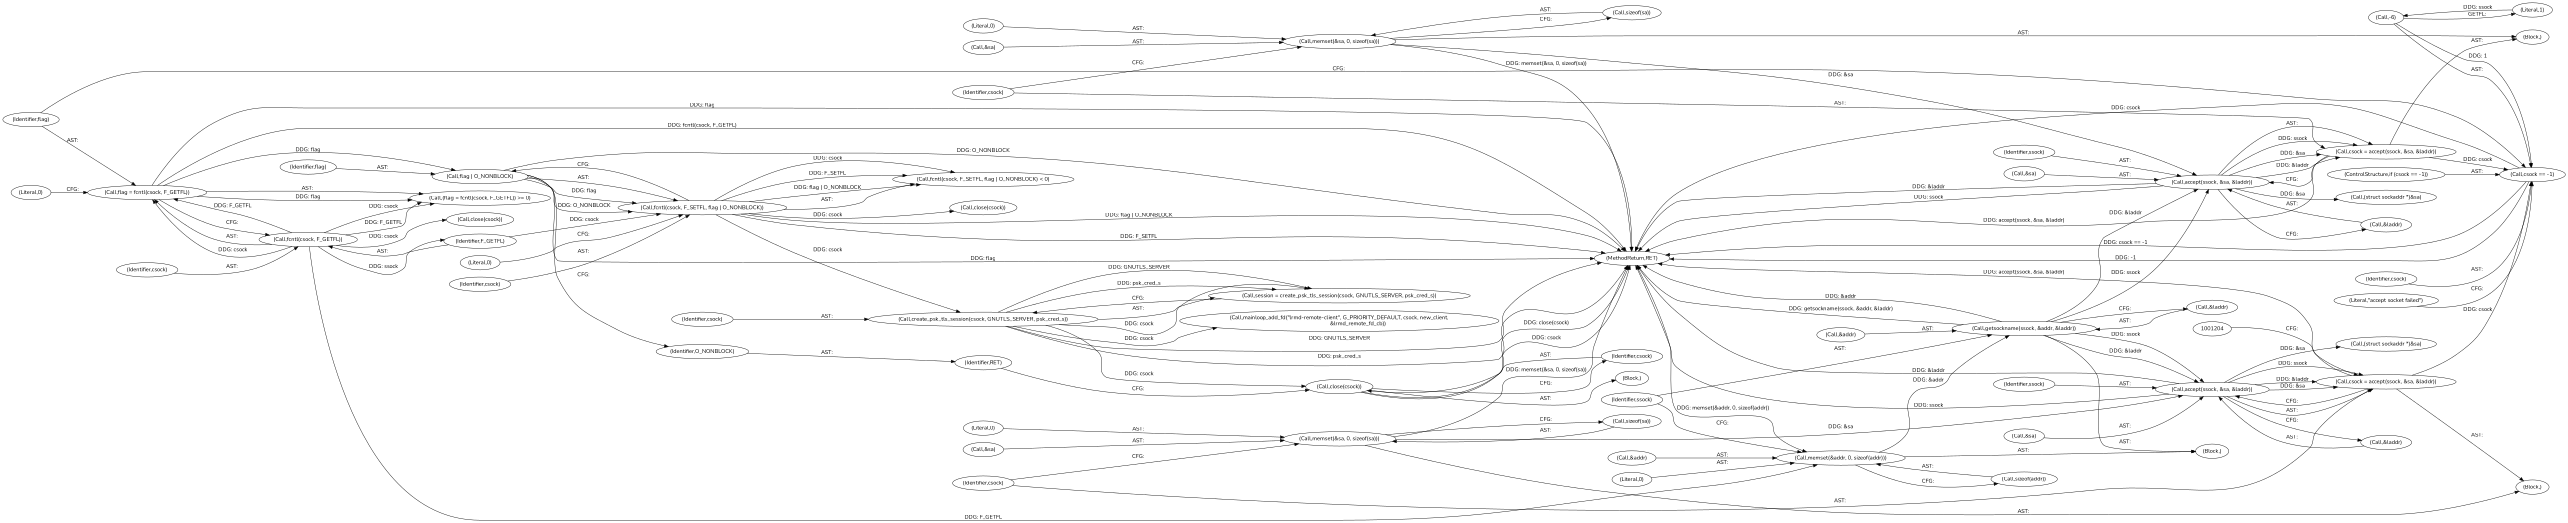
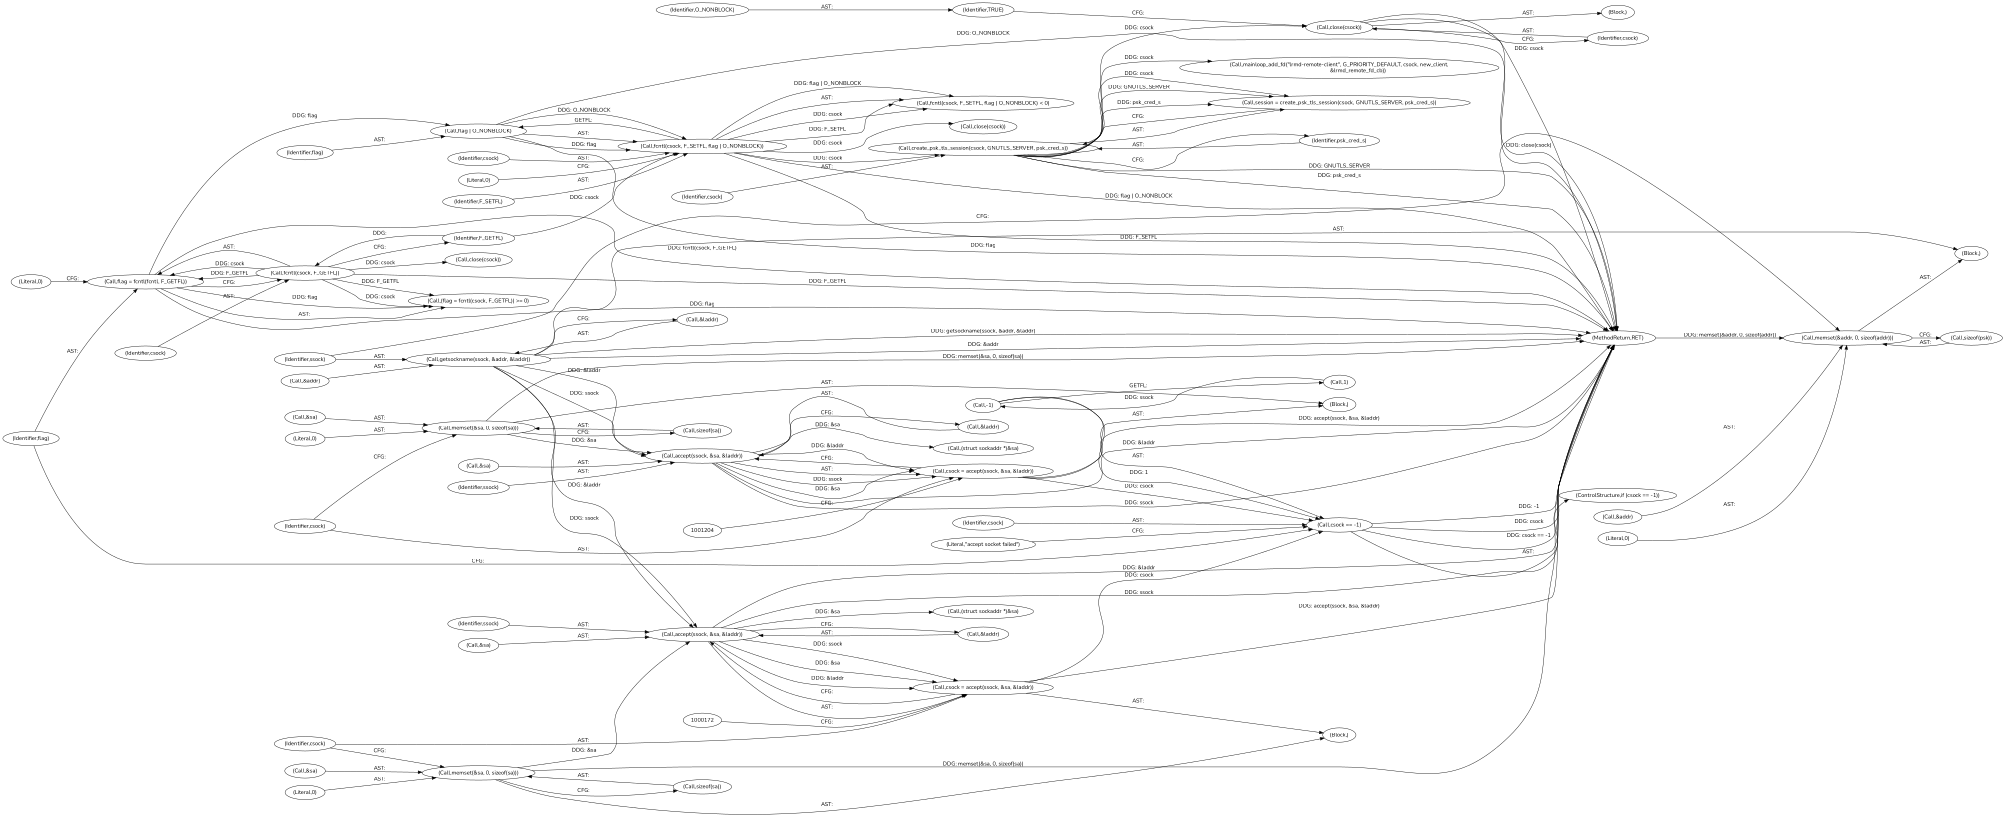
node "(Literal,1)": label "(Literal,1)" -> "(Call,1)"
node "(Call,-6)": label "(Call,-6)" -> "(Call,-1)"
node "(Identifier,psk_cred_s)": added
edge "(Call,fcntl(csock, F_SETFL, flag | O_NONBLOCK))" -> "(Call,flag | O_NONBLOCK)": label "CFG: " -> "GETFL: "
edge "(ControlStructure,if (csock == -1))" -> "(Call,csock == -1)": reversed
node "(Call,flag = fcntl(csock, F_GETFL))": label "(Call,flag = fcntl(csock, F_GETFL))" -> "(Call,flag = fcntl(fcntl, F_GETFL))"
node "(Identifier,F_SETFL)": added
edge "(Identifier,F_GETFL)" -> "(Call,fcntl(csock, F_GETFL))": label "AST: " -> "DDG: "
edge "(Call,fcntl(csock, F_GETFL))" -> "(Identifier,F_GETFL)": label "DDG: ssock" -> "CFG: "
edge "(Call,flag | O_NONBLOCK)" -> "(Identifier,O_NONBLOCK)": removed, label "CFG:"
node "(Identifier,RET)": label "(Identifier,RET)" -> "(Identifier,TRUE)"
edge "(Call,memset(&addr, 0, sizeof(addr)))" -> "(Call,getsockname(ssock, &addr, &laddr))": removed, label "DDG: &addr"
node "(Call,sizeof(addr))": label "(Call,sizeof(addr))" -> "(Call,sizeof(psk))"
edge "(Call,fcntl(csock, F_GETFL))" -> "(Call,memset(&addr, 0, sizeof(addr)))": now "(Call,fcntl(csock, F_GETFL))" -> "(MethodReturn,RET)"
node "1000172": added
